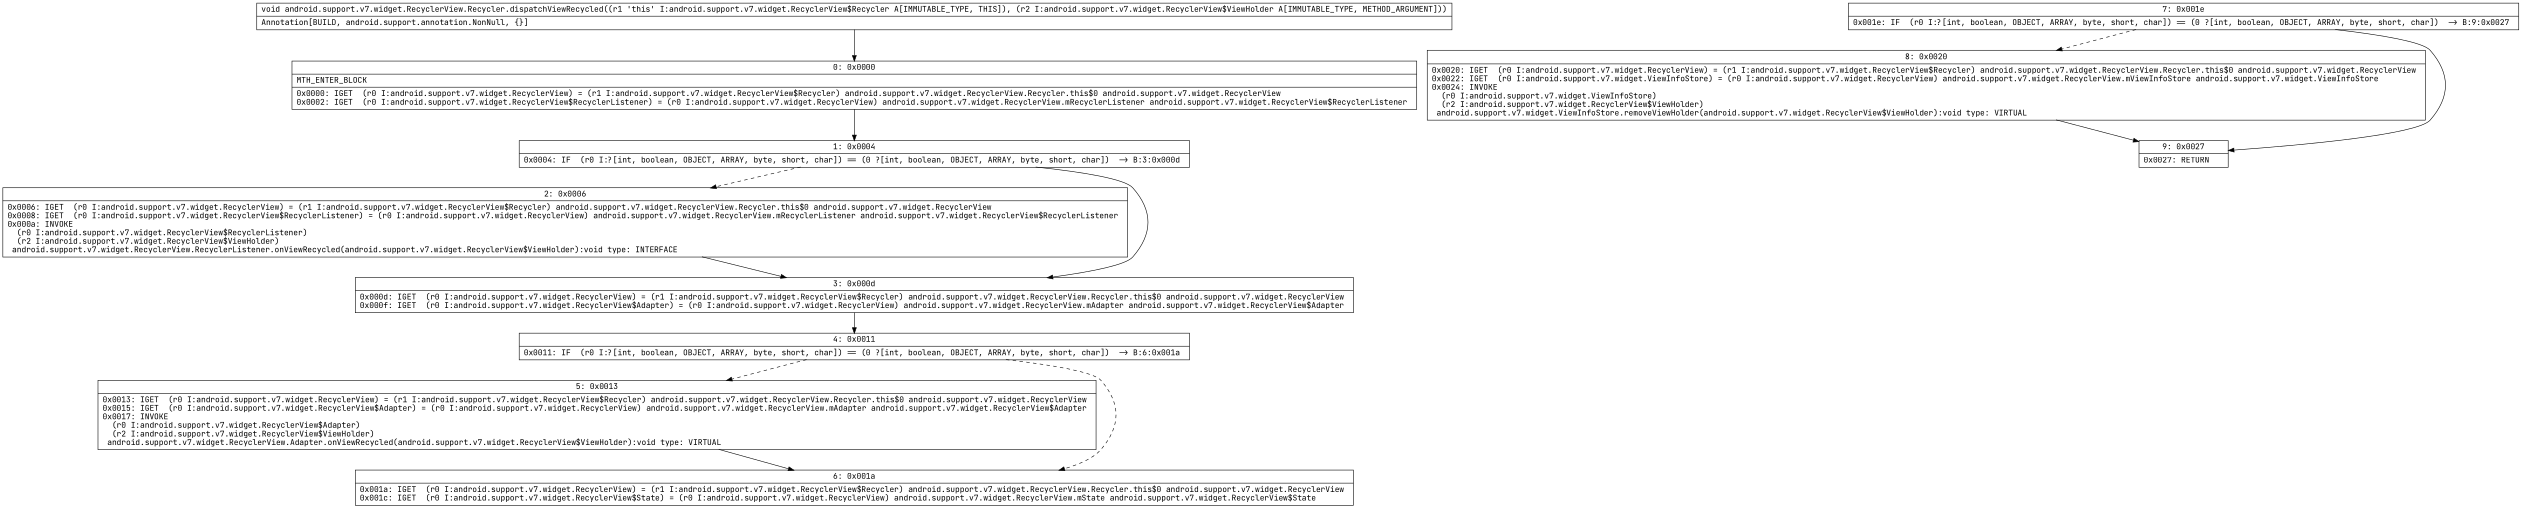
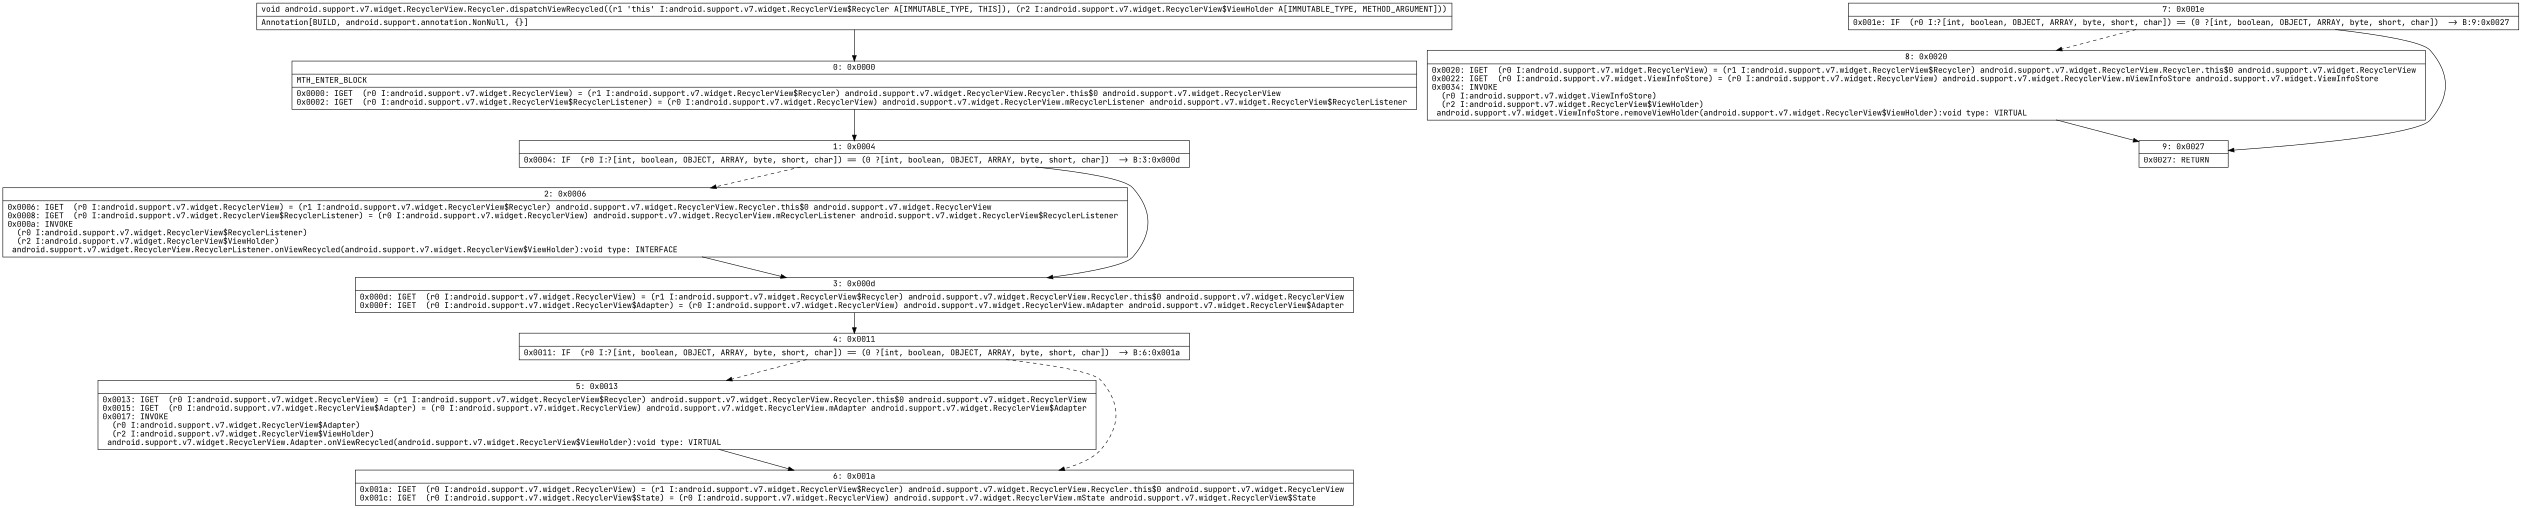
node "8: 0x0020": text "0x0024: INVOKE" -> "0x0034: INVOKE"
